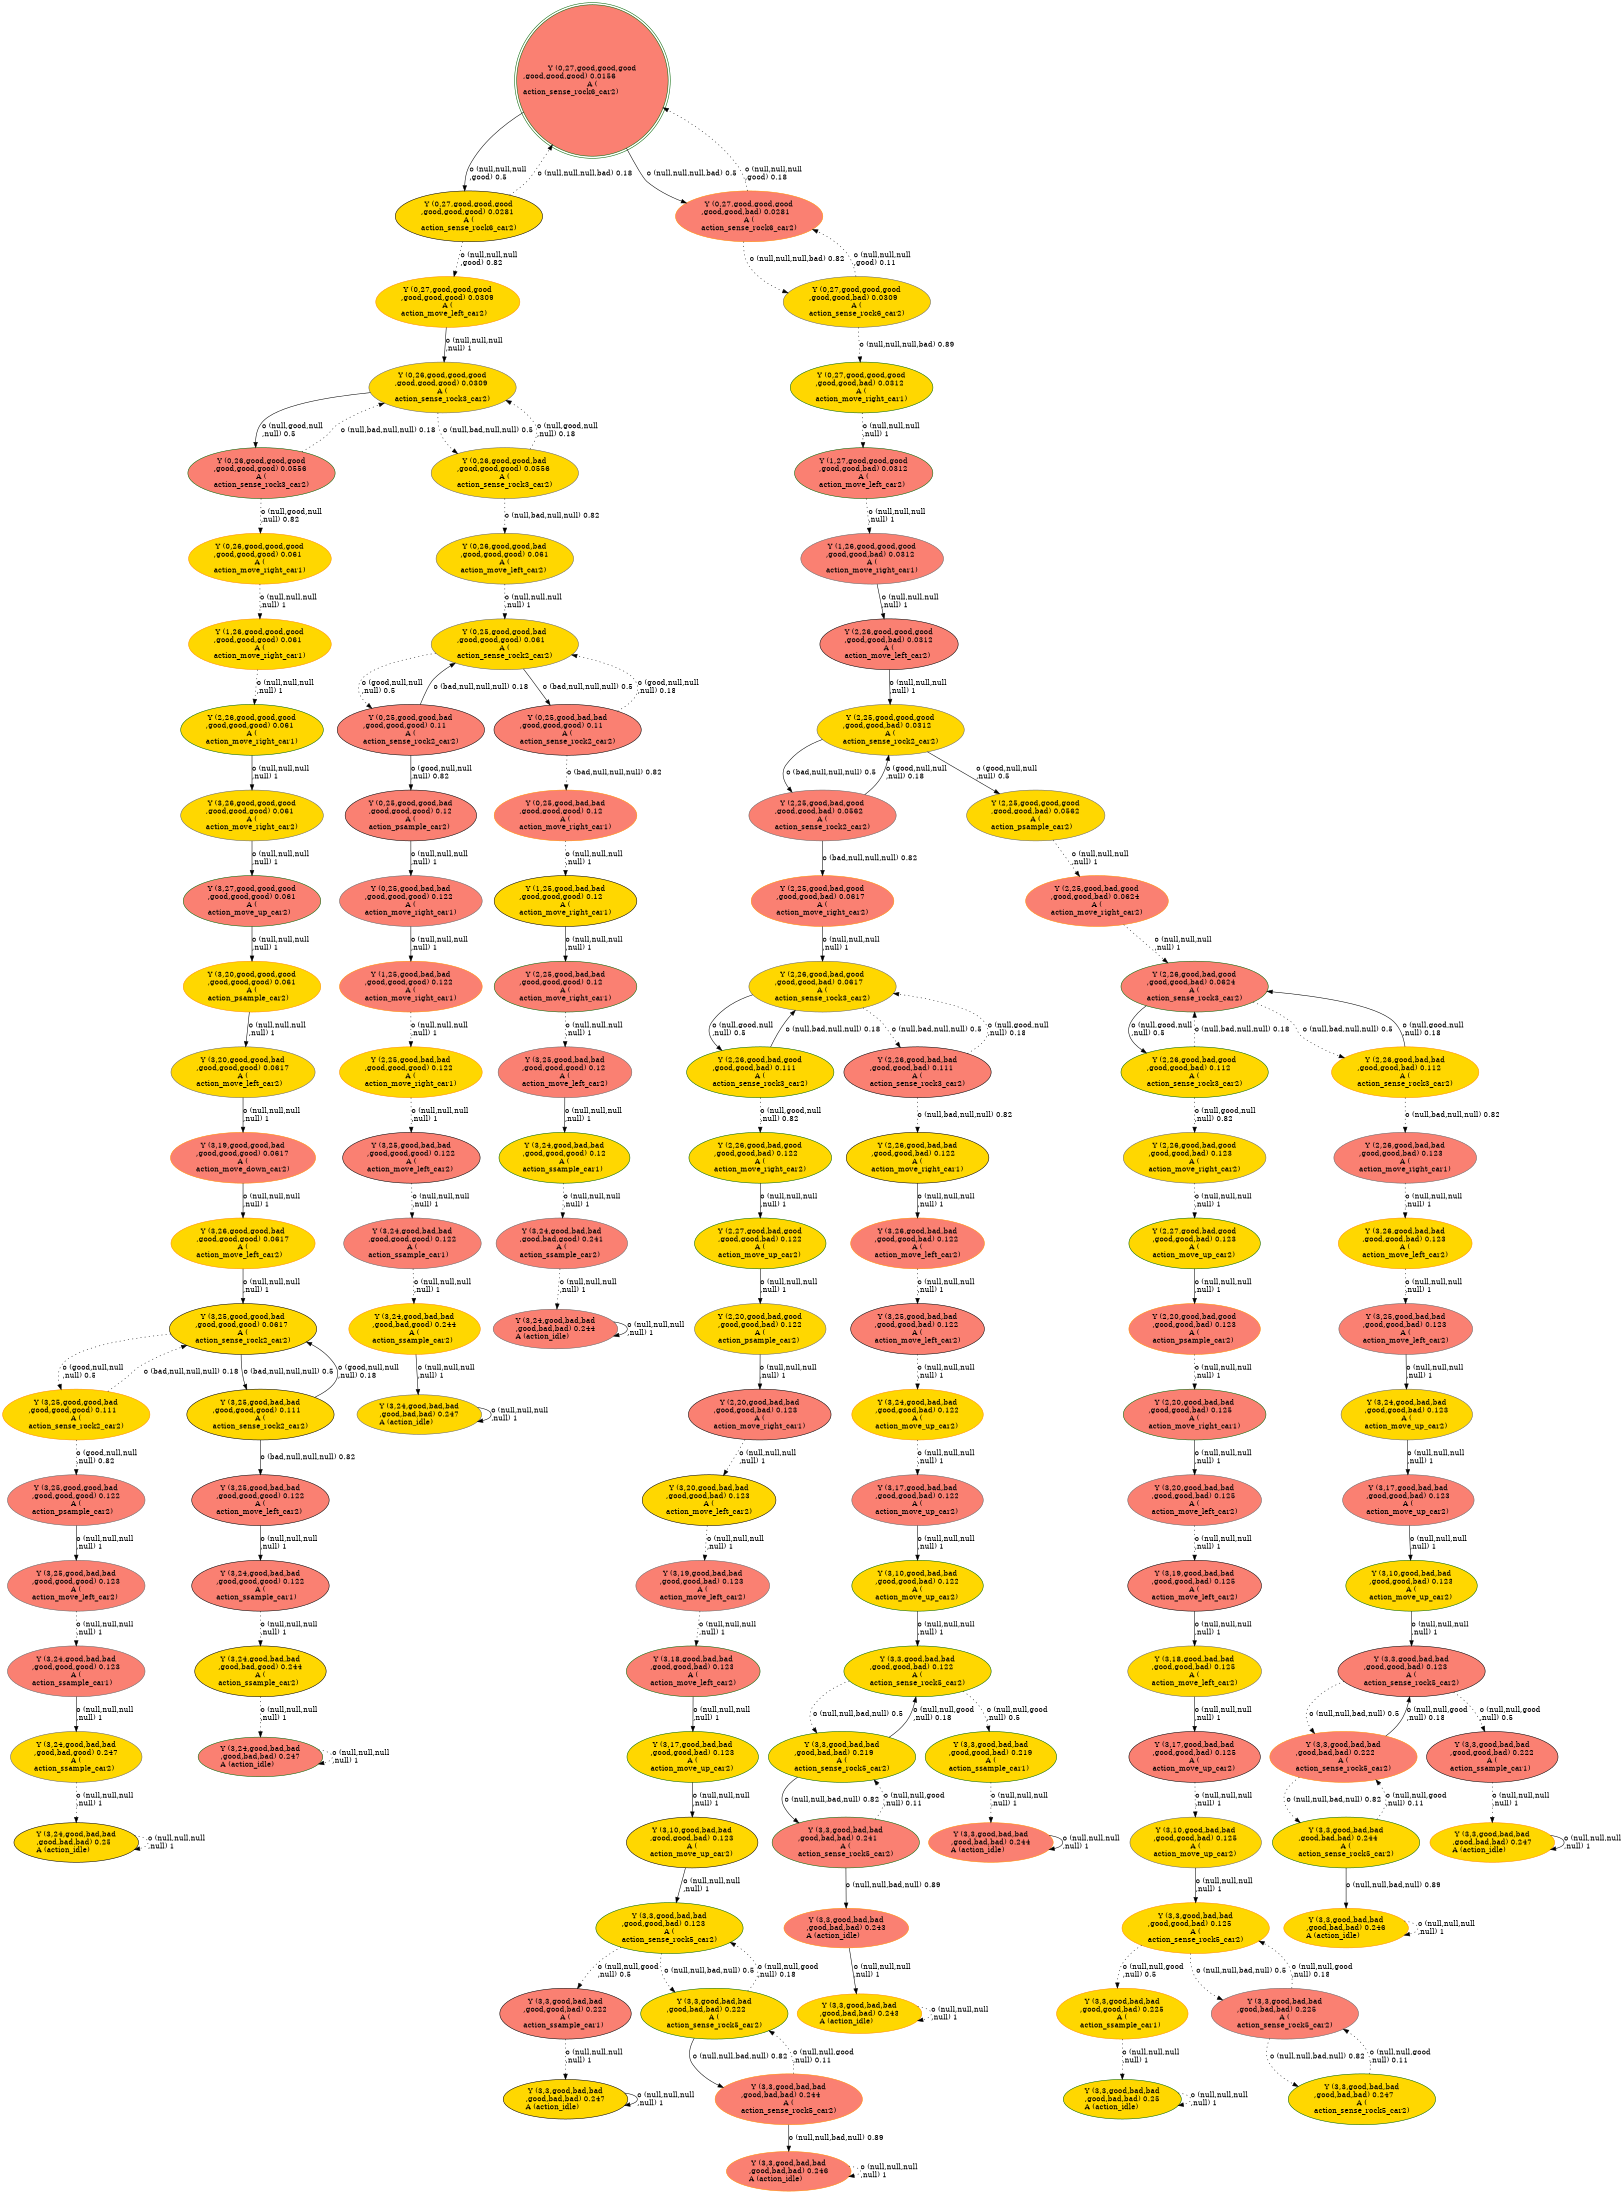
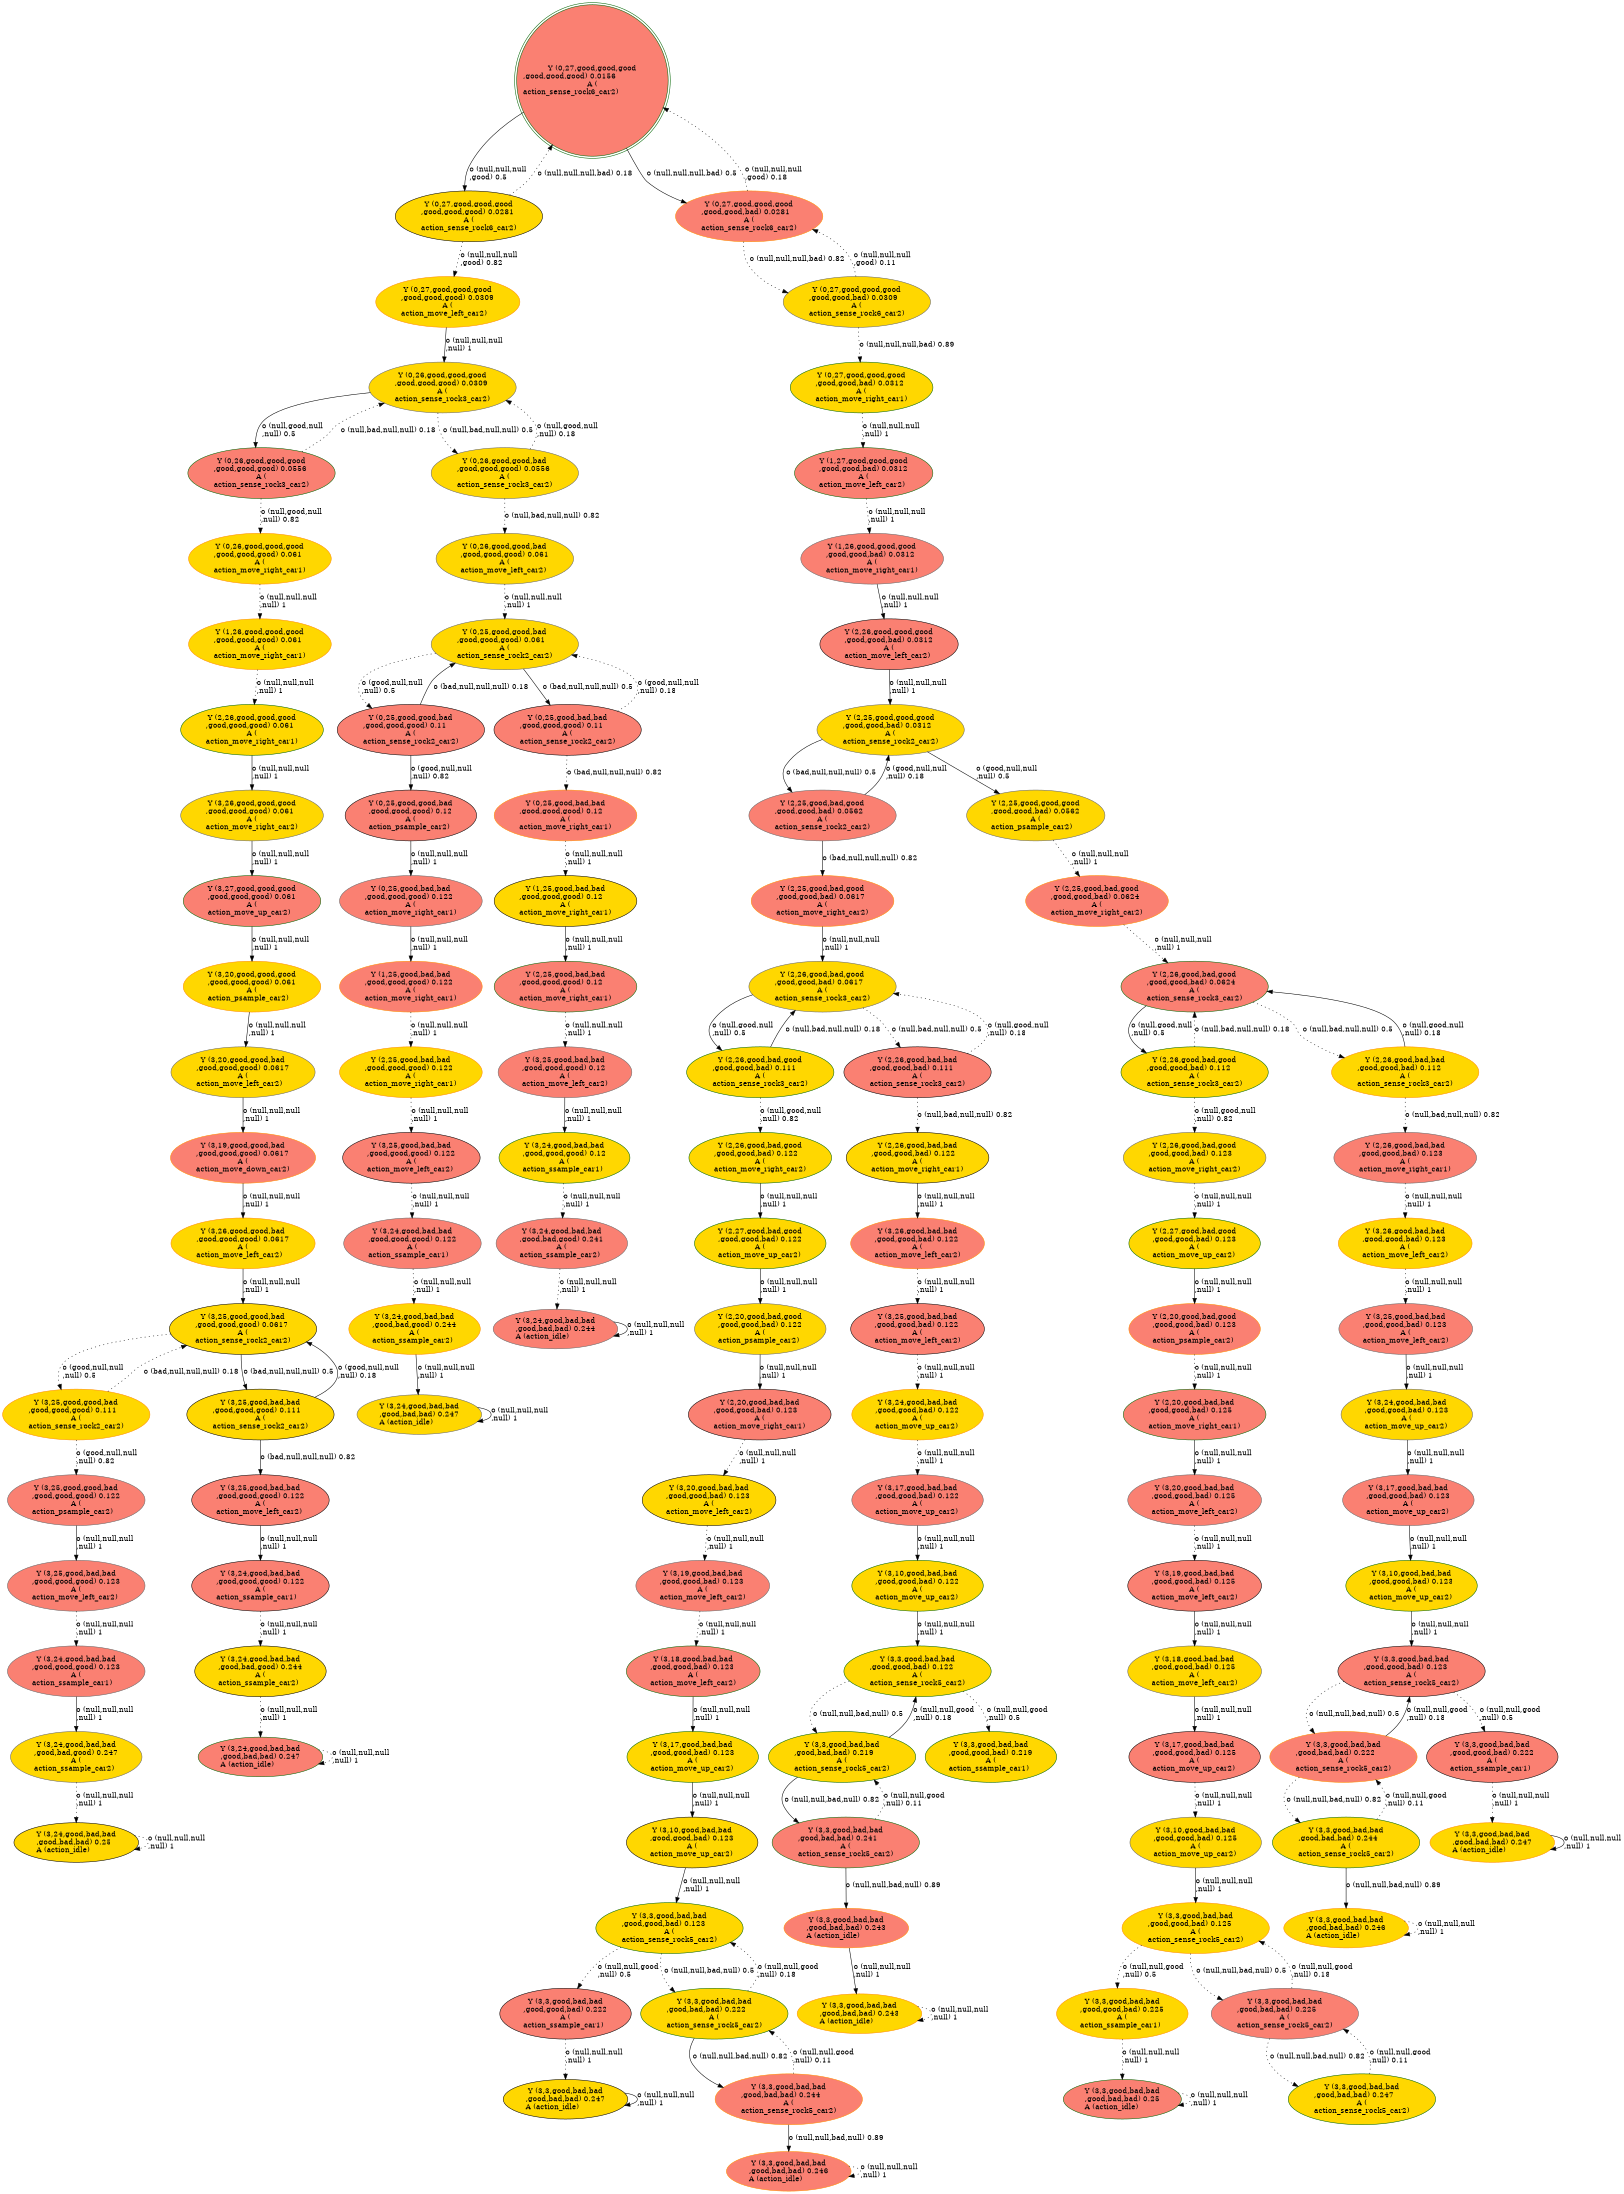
node "Y (3,3,good,bad,bad ,good,bad,bad) 0.244 A (action_idle)": removed
node "Y (3,3,good,bad,bad ,good,bad,bad) 0.25 A (action_idle)": fillcolor gold -> salmon
